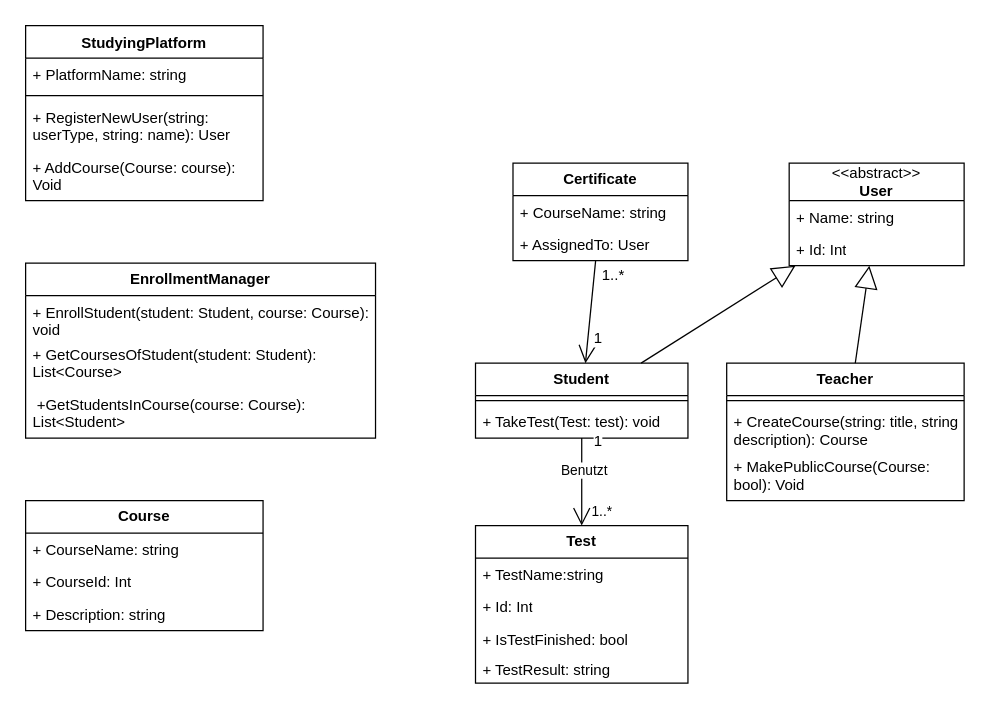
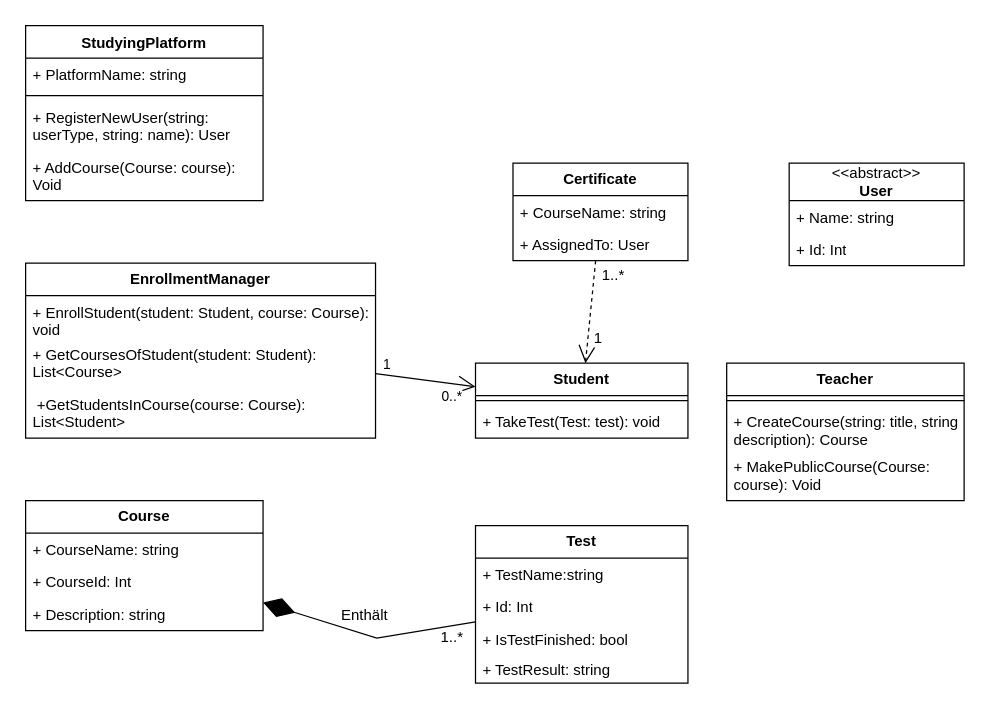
edge "Certificate" -> "Student": style solid -> dashed
edge "Student" -> "<<abstract>> User": removed
edge "Teacher" -> "<<abstract>> User": removed
edge "EnrollmentManager" -> "Student": added, labels "1", "0..*"
node "+ MakePublicCourse(Course: bool): Void": label "+ MakePublicCourse(Course: bool): Void" -> "+ MakePublicCourse(Course: course): Void"
edge "Student" -> "Test": removed, labels "1..*", "Benutzt", "1"
edge "Test" -> "Course": added, labels "1..*", "Enthält"
